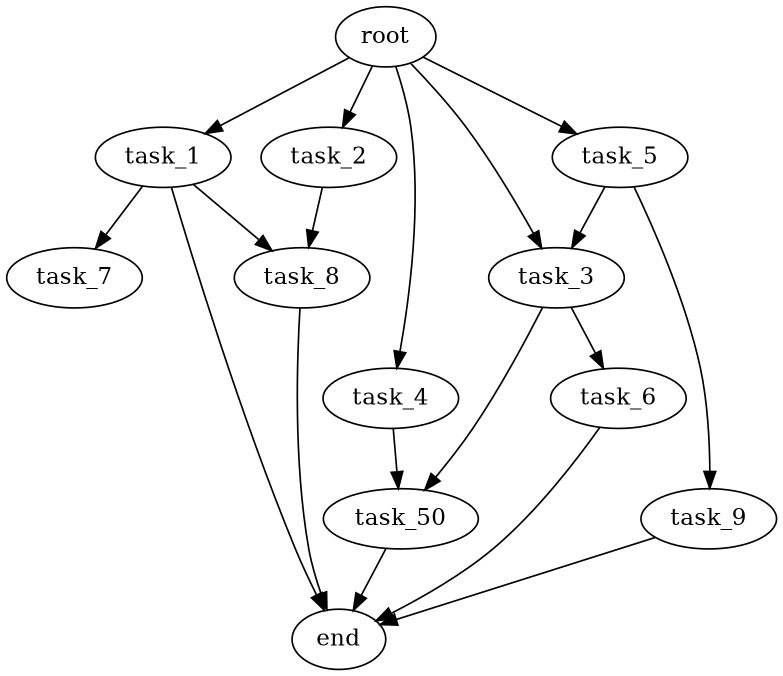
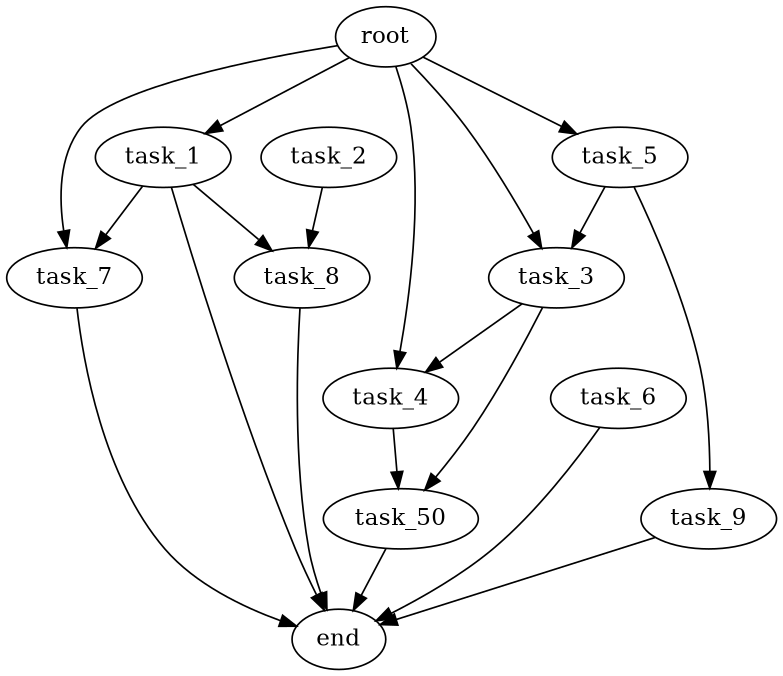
edge "root" -> "task_2": now "root" -> "task_7"
edge "task_3" -> "task_6": now "task_3" -> "task_4"
edge "task_7" -> "end": added
